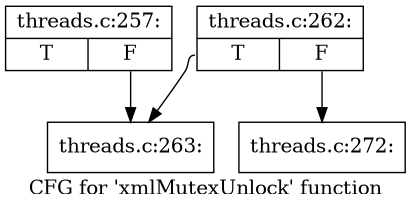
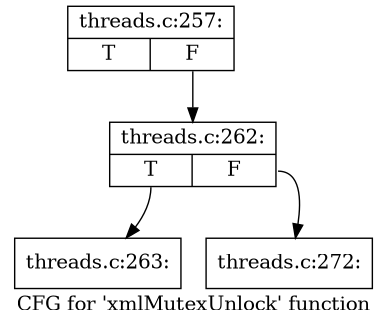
edge "threads.c:257:" -> "threads.c:263:": now "threads.c:257:" -> "threads.c:262:"
